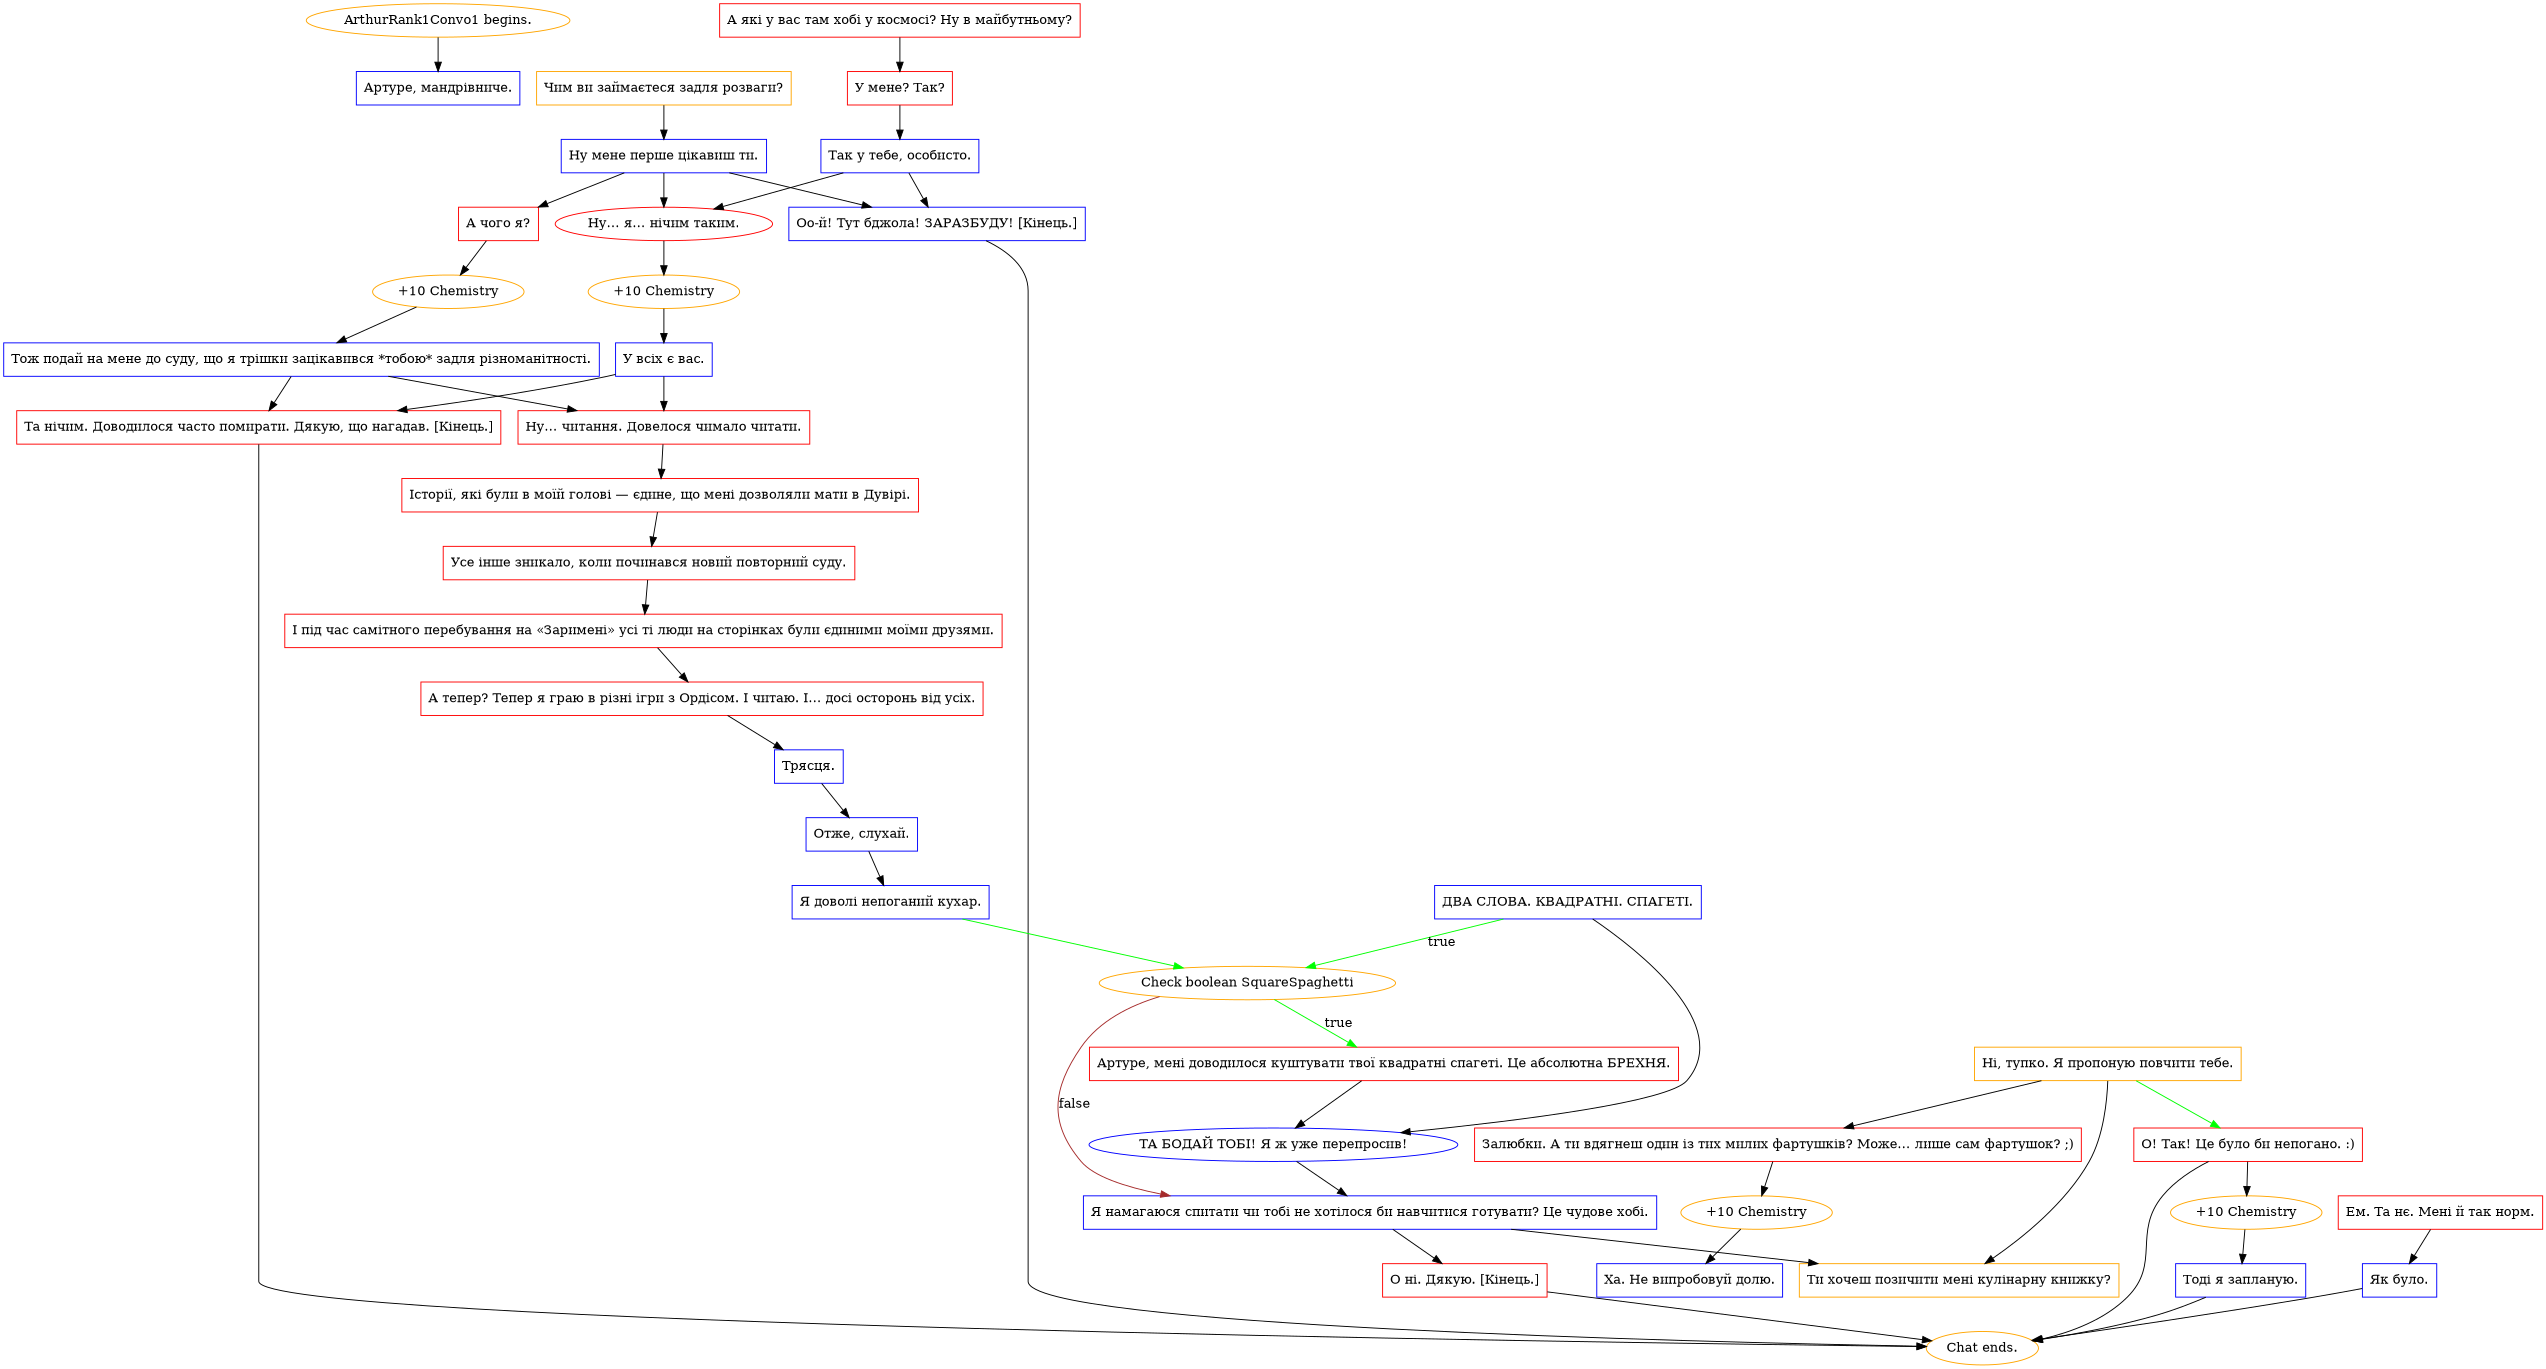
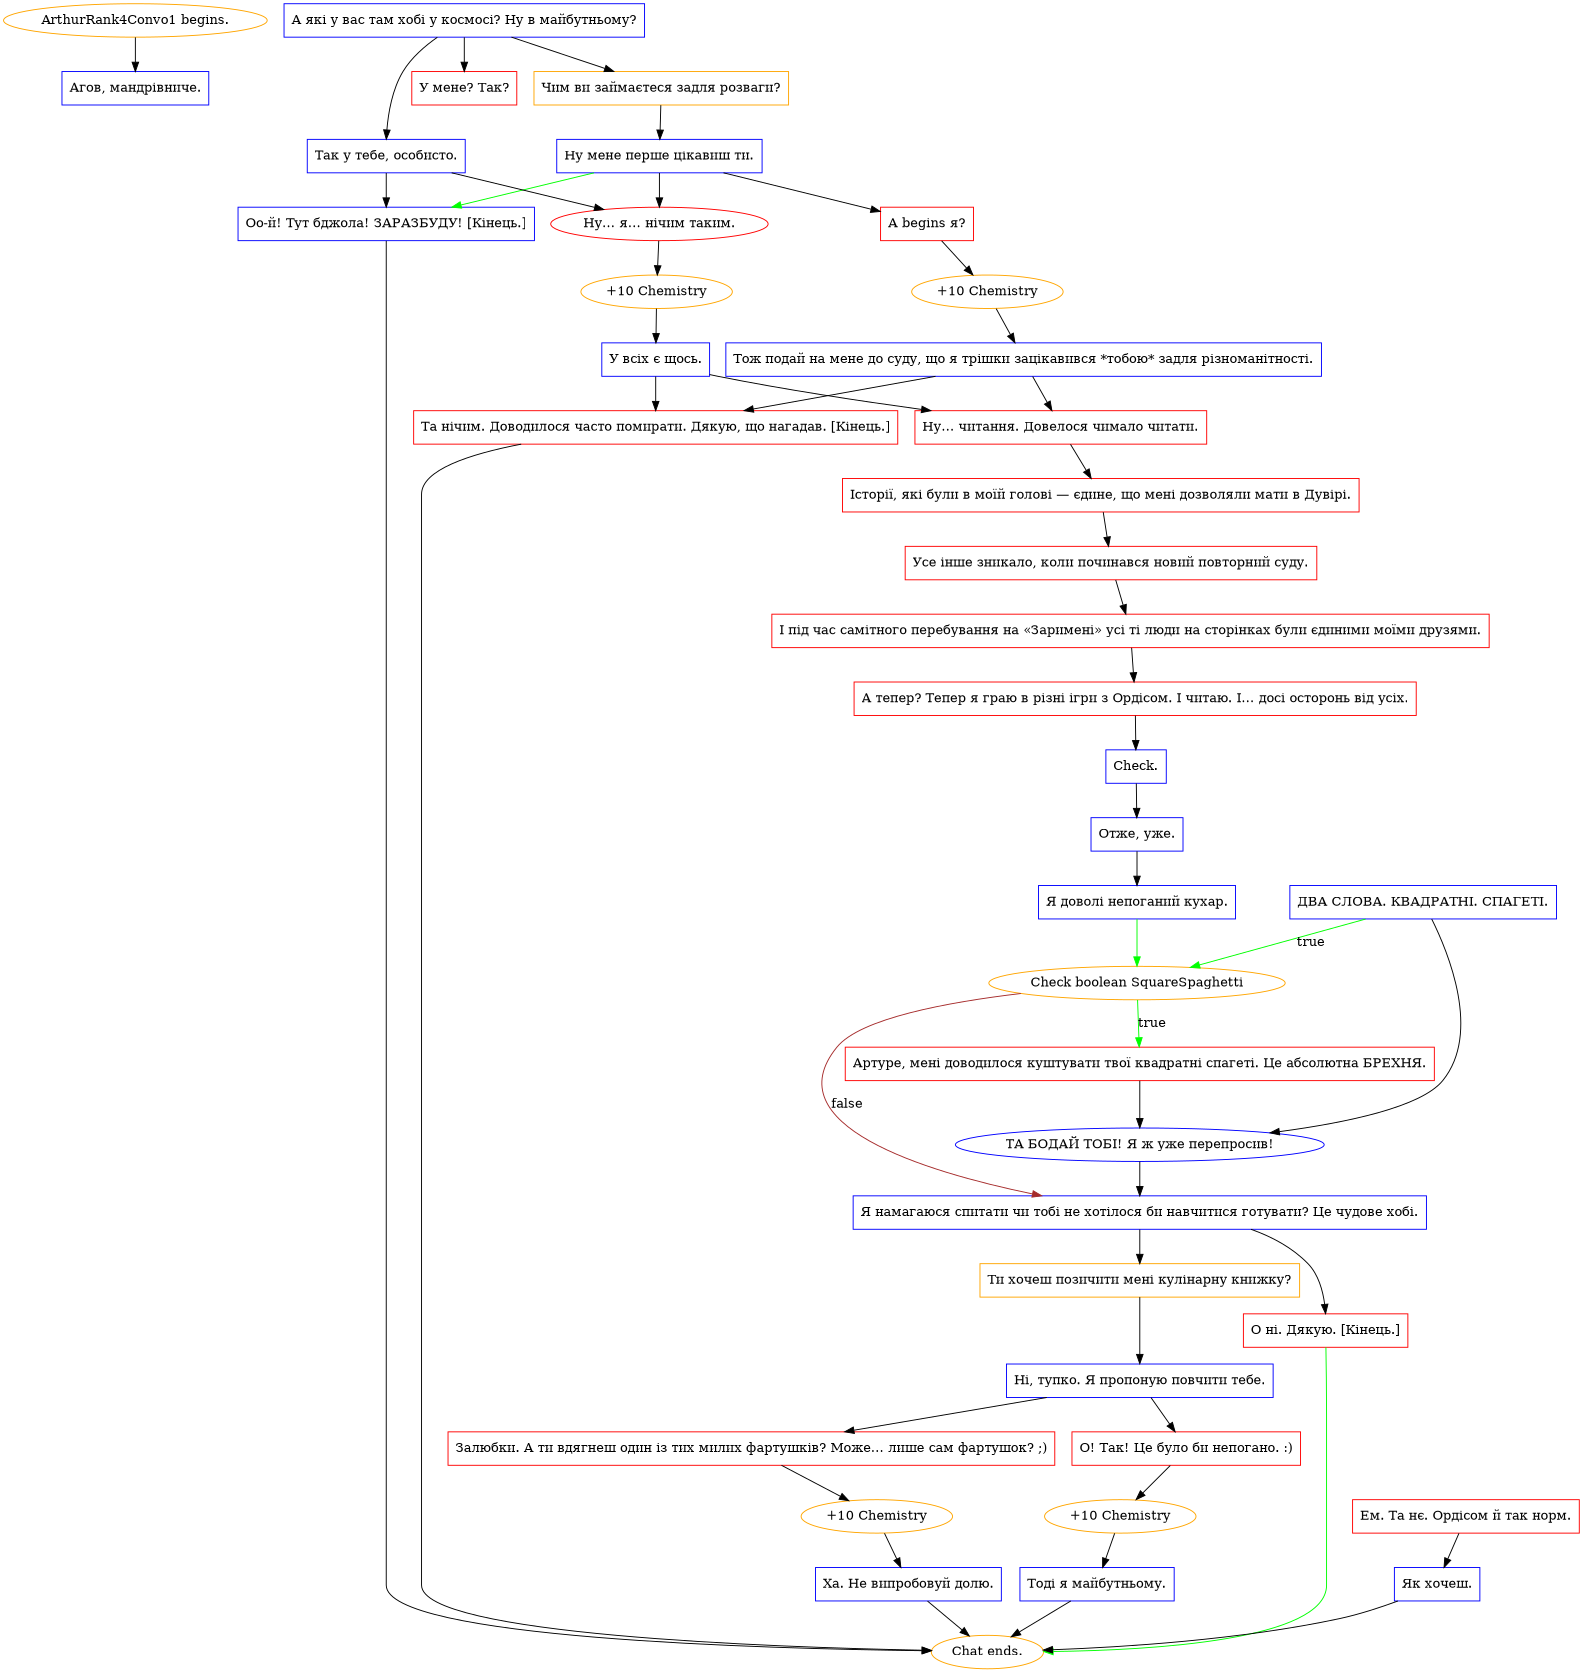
node "ArthurRank1Convo1 begins.": label "ArthurRank1Convo1 begins." -> "ArthurRank4Convo1 begins."
node "А які у вас там хобі у космосі? Ну в майбутньому?": color red -> blue
edge "А які у вас там хобі у космосі? Ну в майбутньому?" -> "Чим ви займаєтеся задля розваги?": added
node "Артуре, мандрівниче.": label "Артуре, мандрівниче." -> "Агов, мандрівниче."
edge "У мене? Так?" -> "Так у тебе, особисто.": now "А які у вас там хобі у космосі? Ну в майбутньому?" -> "Так у тебе, особисто."
edge "Ну мене перше цікавиш ти." -> "Оо-й! Тут бджола! ЗАРАЗБУДУ! [Кінець.]": color black -> green
node "А чого я?": label "А чого я?" -> "А begins я?"
node "У всіх є вас.": label "У всіх є вас." -> "У всіх є щось."
node "Трясця.": label "Трясця." -> "Check."
node "Отже, слухай.": label "Отже, слухай." -> "Отже, уже."
node "Ні, тупко. Я пропоную повчити тебе.": color orange -> blue
edge "Ні, тупко. Я пропоную повчити тебе." -> "О! Так! Це було би непогано. :)": color green -> black
edge "Ні, тупко. Я пропоную повчити тебе." -> "Ти хочеш позичити мені кулінарну книжку?": reversed
node "Ем. Та нє. Мені й так норм.": label "Ем. Та нє. Мені й так норм." -> "Ем. Та нє. Ордісом й так норм."
edge "О! Так! Це було би непогано. :)" -> "Chat ends.": now "Ха. Не випробовуй долю." -> "Chat ends."
node "Тоді я запланую.": label "Тоді я запланую." -> "Тоді я майбутньому."
node "Як було.": label "Як було." -> "Як хочеш."
edge "О ні. Дякую. [Кінець.]" -> "Chat ends.": color black -> green
